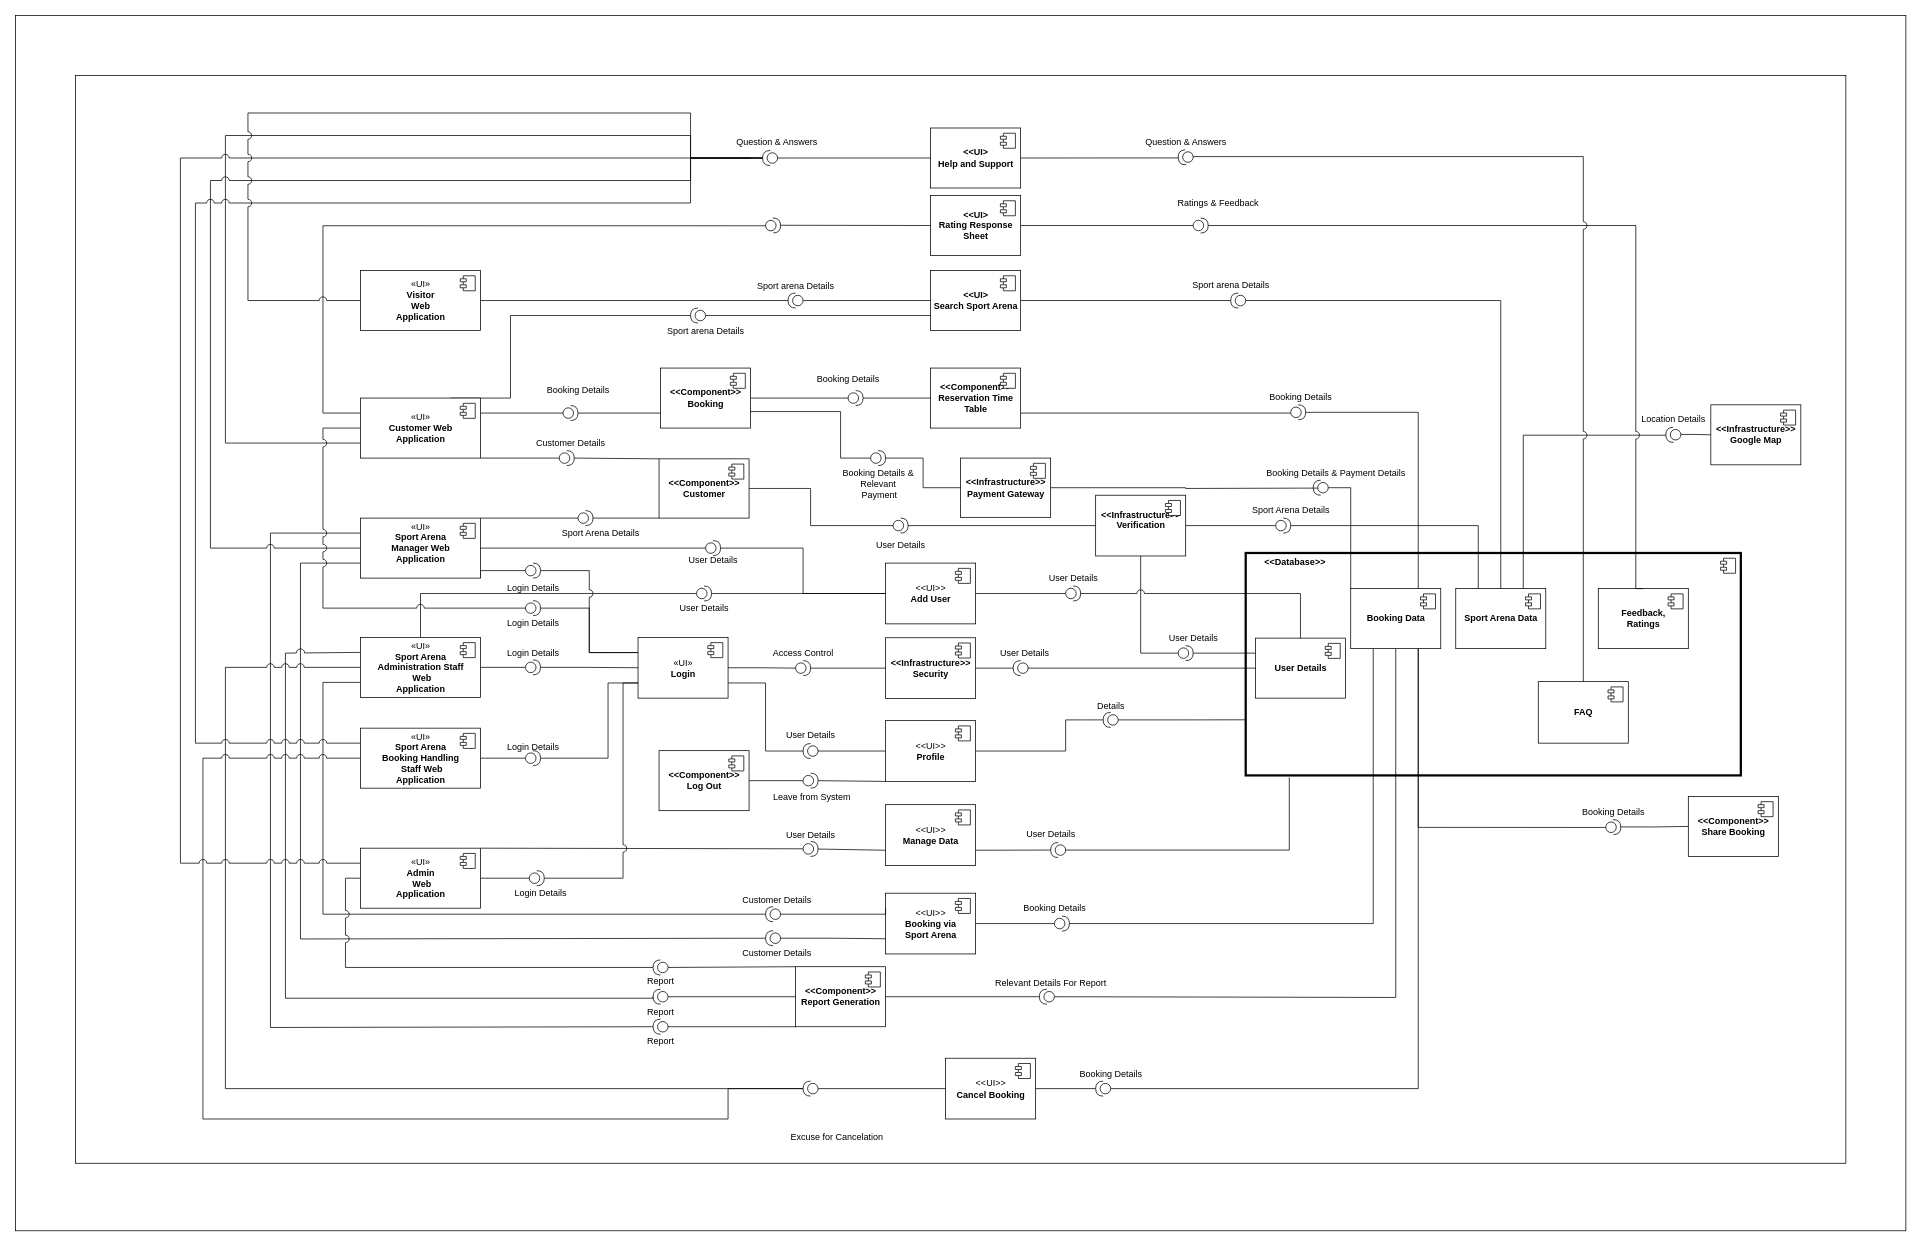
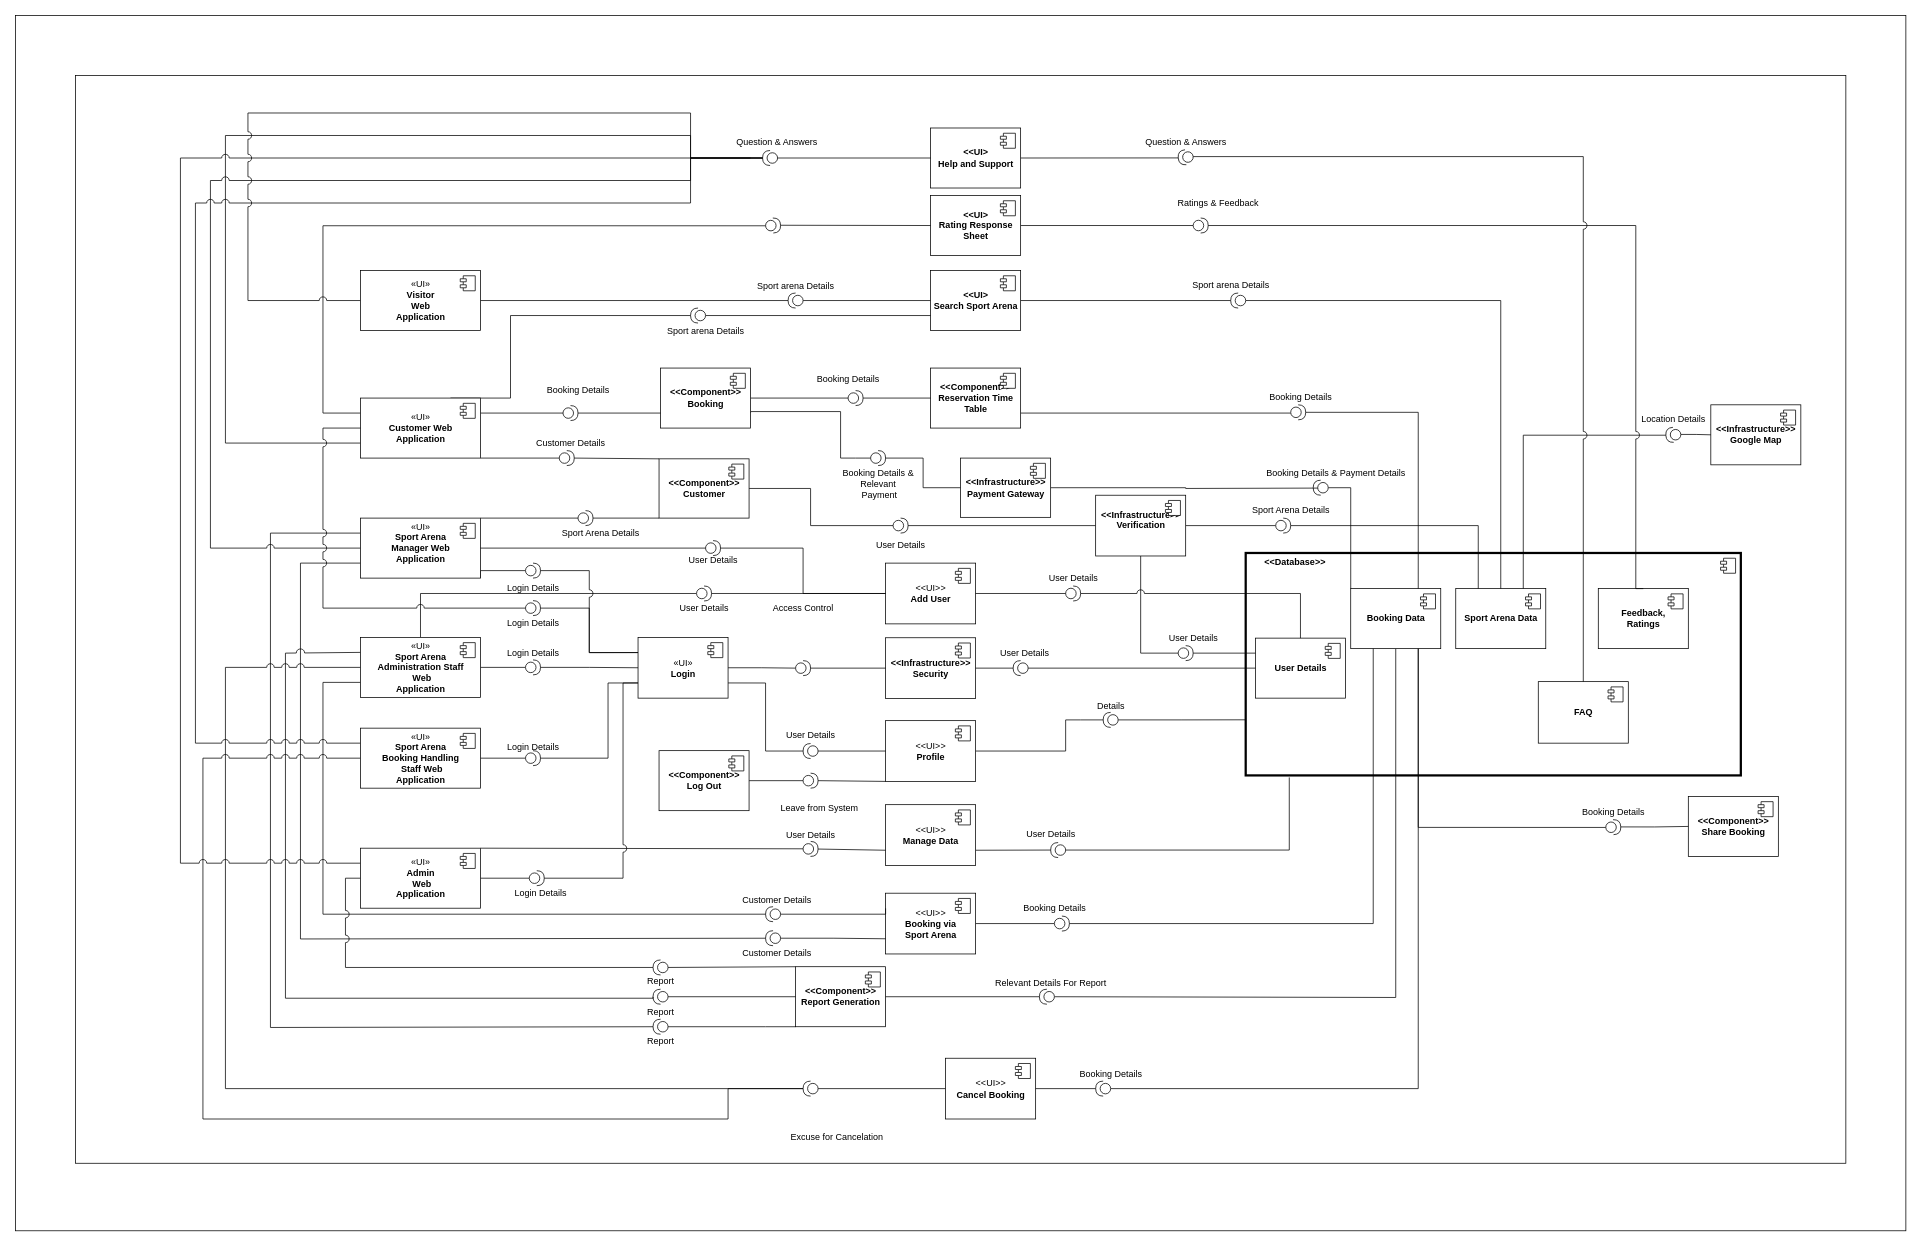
node "Access Control": moved (803, 653) -> (803, 608)
node "Leave from System": moved (810, 797) -> (818, 808)
